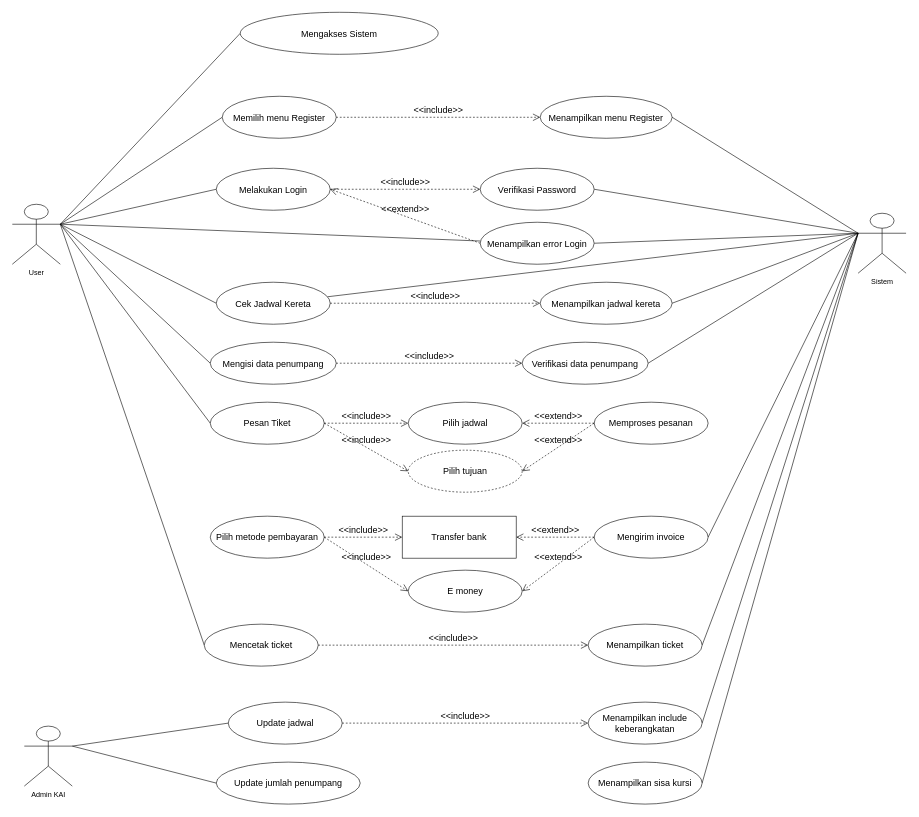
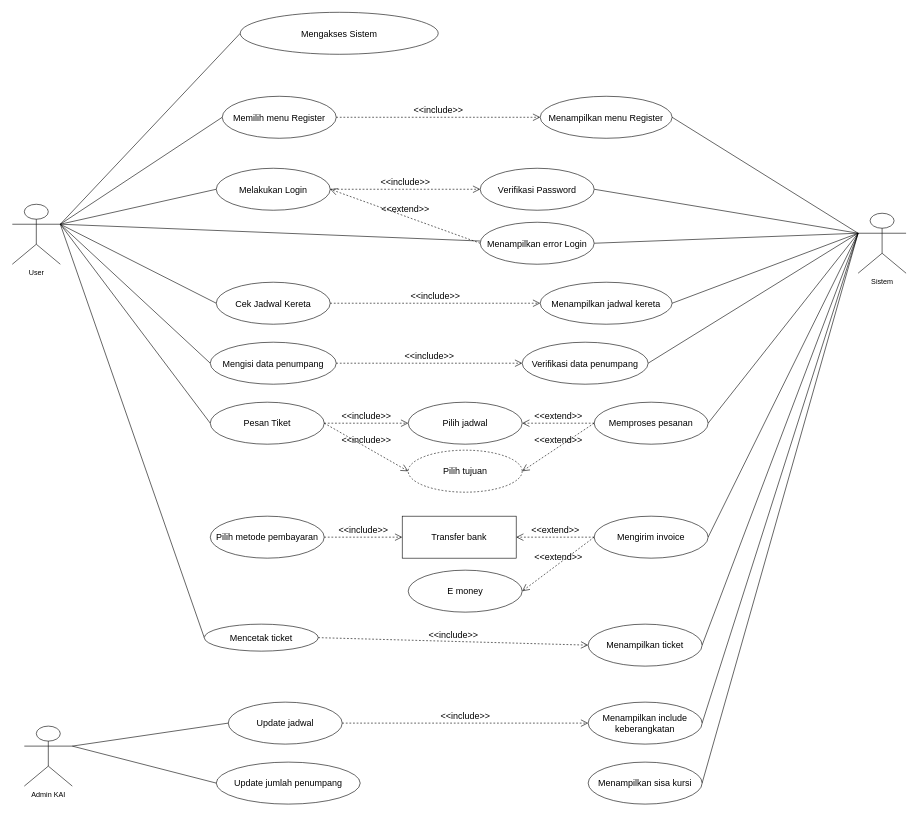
edge "Sistem" -- "Cek Jadwal Kereta": now "Sistem" -- "Memproses pesanan"
edge "Pilih metode pembayaran" -> "E money": removed, label "<<include>>"
node "Mencetak ticket": size 114x42 -> 114x27
